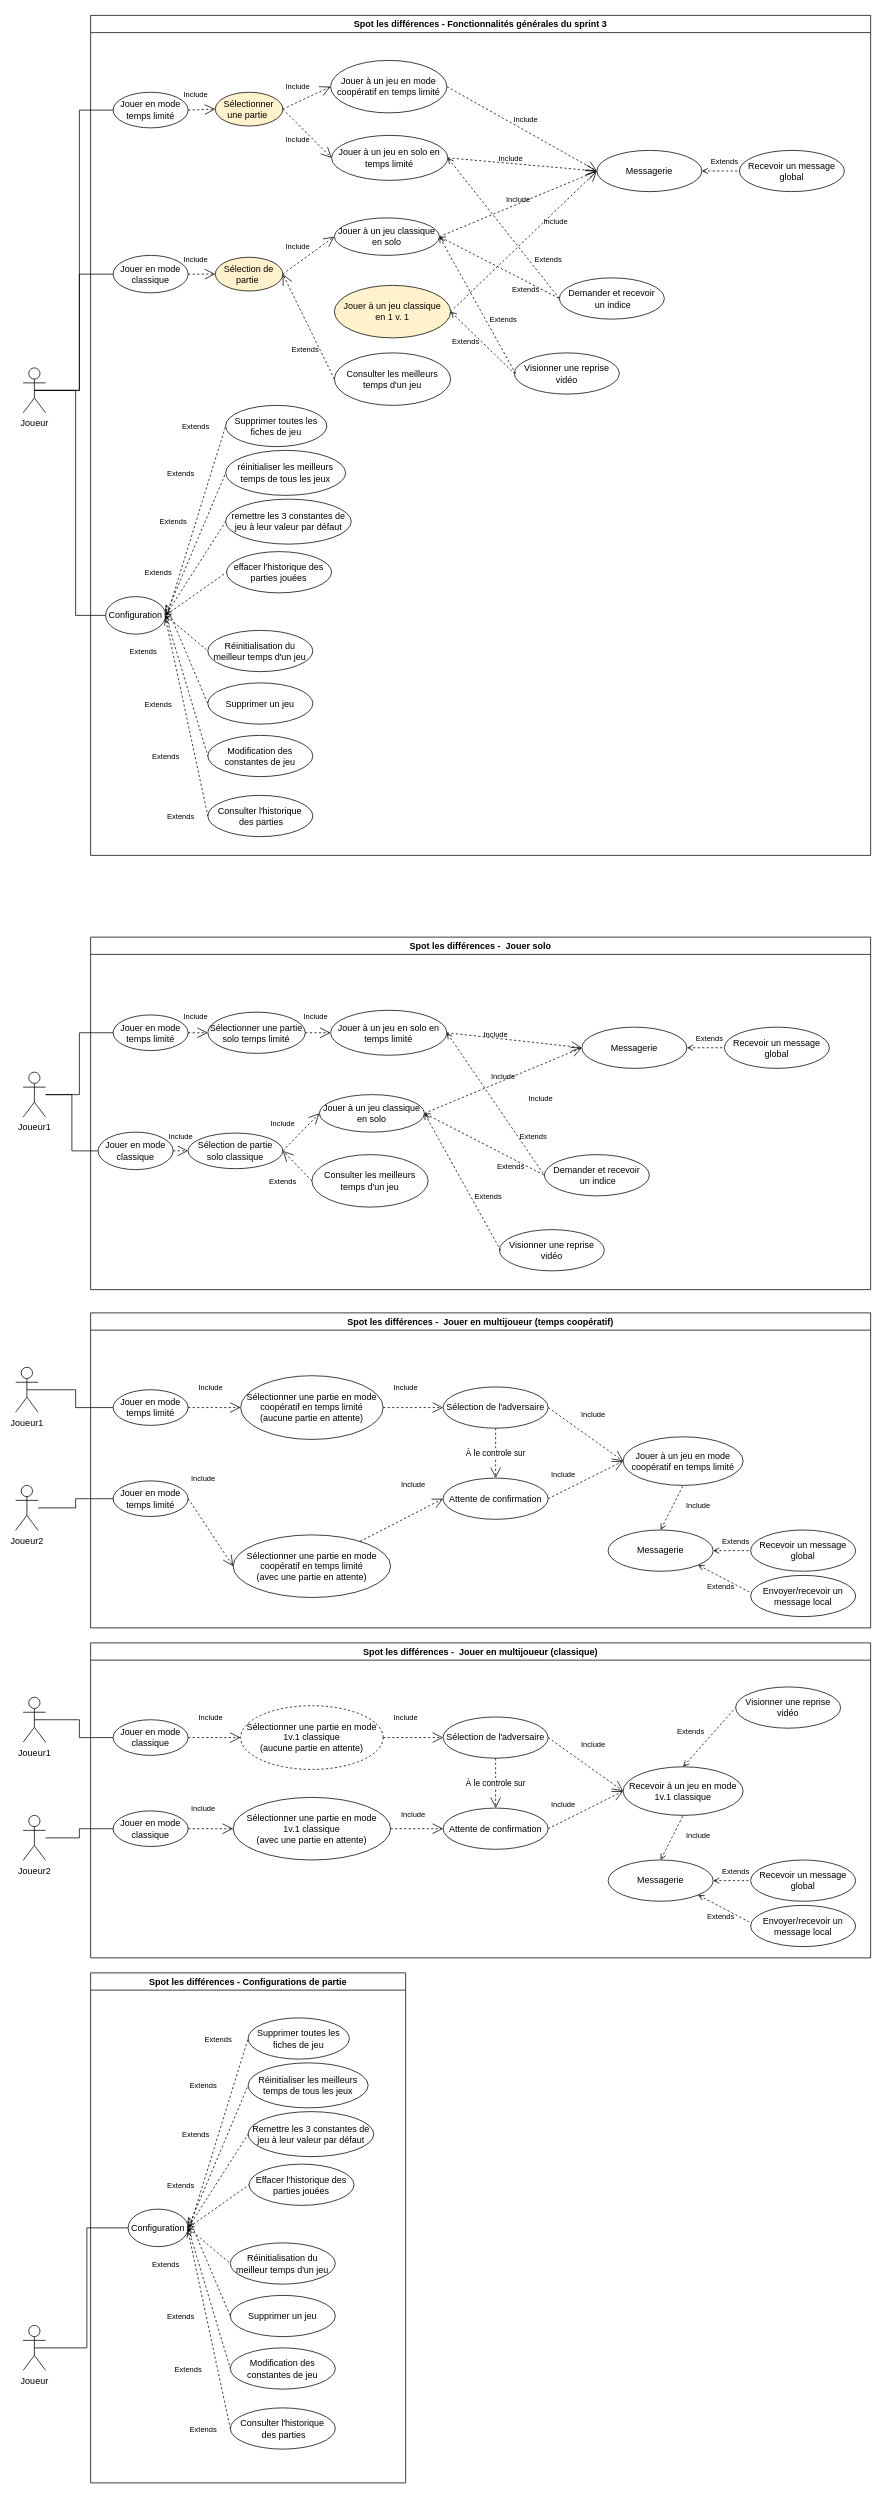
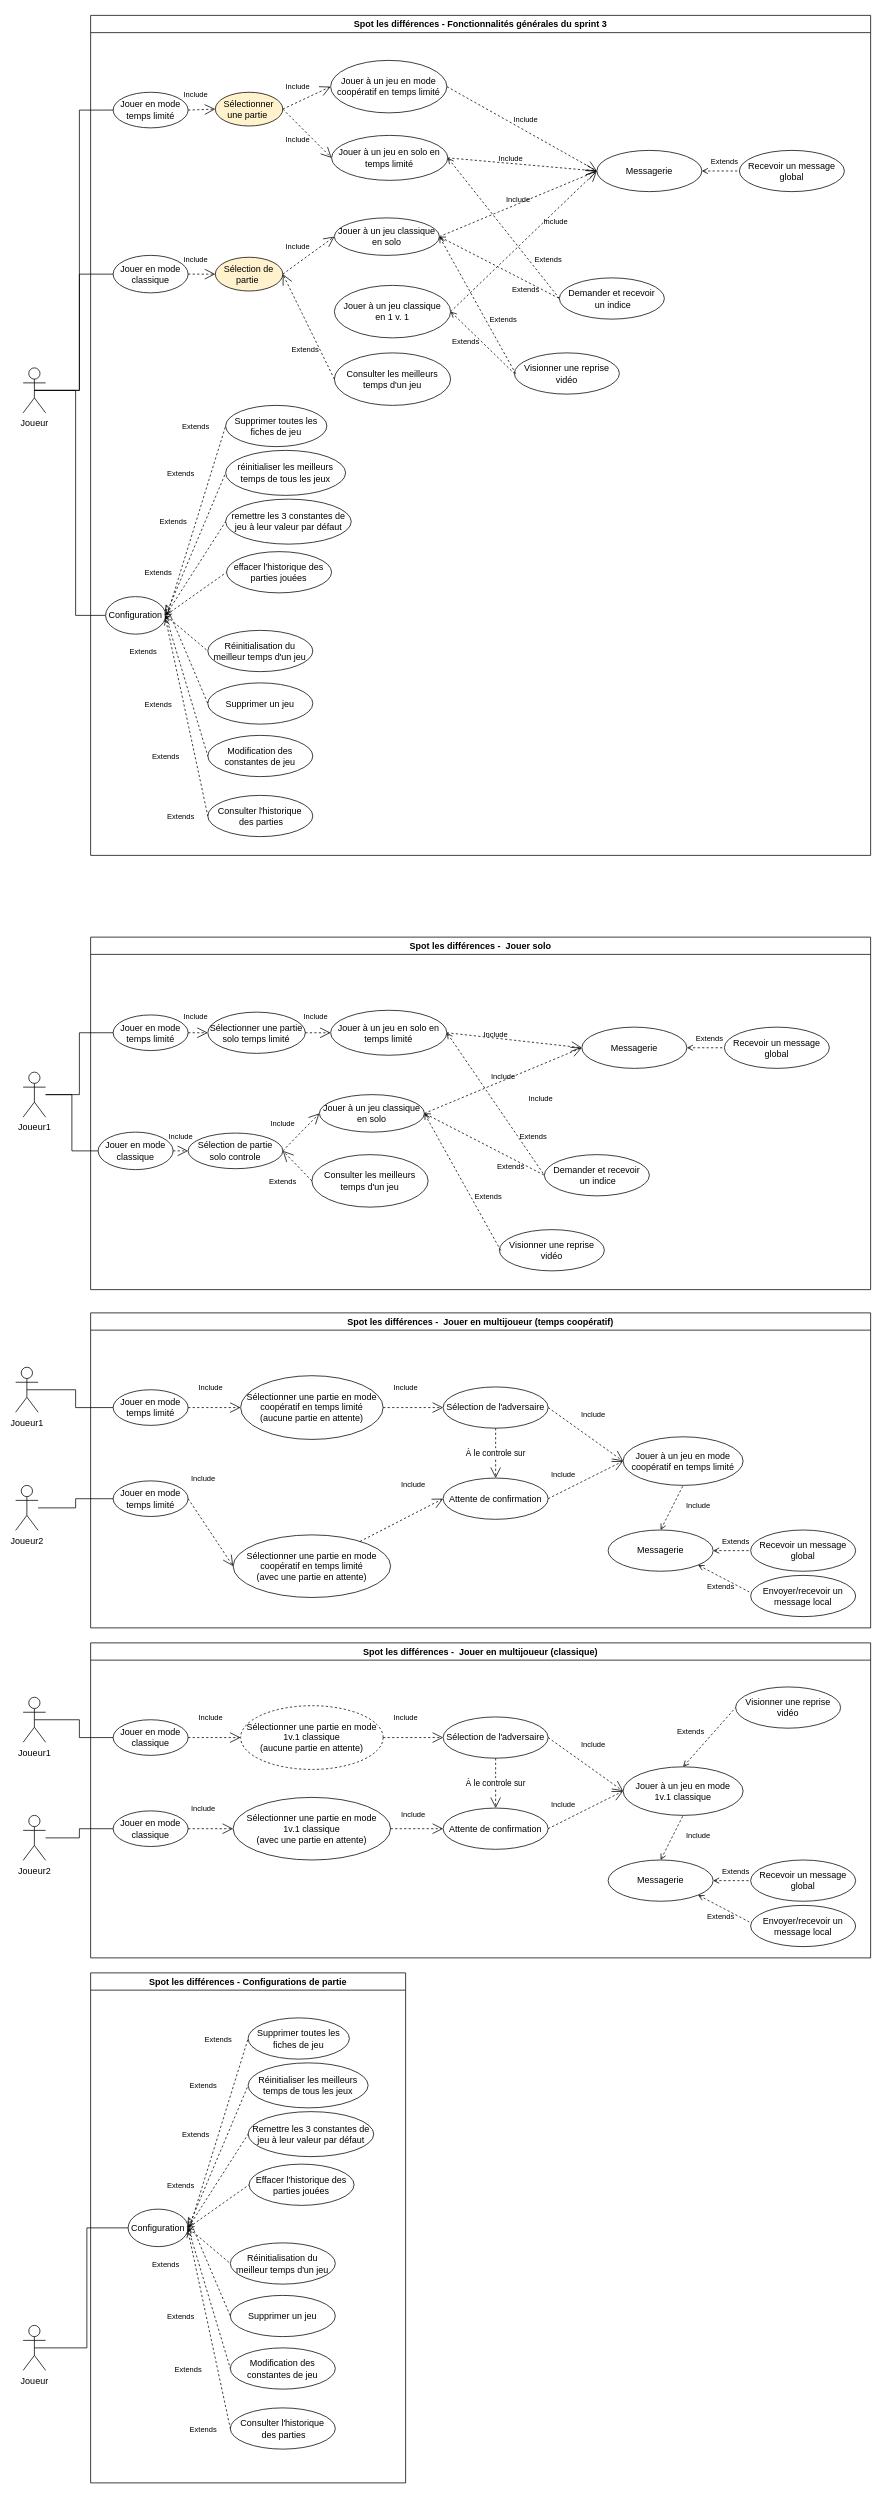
node "Jouer à un jeu classique en 1 v. 1": fillcolor #fff2cc -> #ffffff
node "Sélection de partie solo classique": label "Sélection de partie solo classique" -> "Sélection de partie solo controle"
node "Recevoir à un jeu en mode 1v.1 classique": label "Recevoir à un jeu en mode 1v.1 classique" -> "Jouer à un jeu en mode 1v.1 classique"
